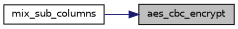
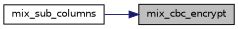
node "aes_cbc_encrypt": label "aes_cbc_encrypt" -> "mix_cbc_encrypt"
